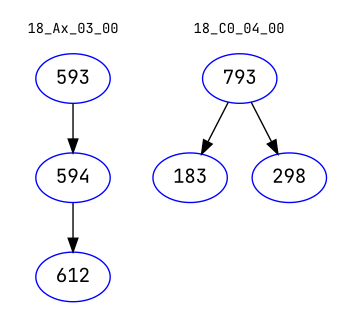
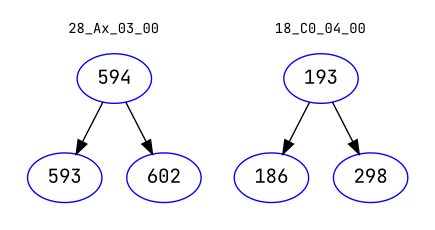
cluster "18_Ax_03_00": label "18_Ax_03_00" -> "28_Ax_03_00"
node "793": label "793" -> "193"
edge "593" -> "594": reversed
node "183": label "183" -> "186"
node "612": label "612" -> "602"
